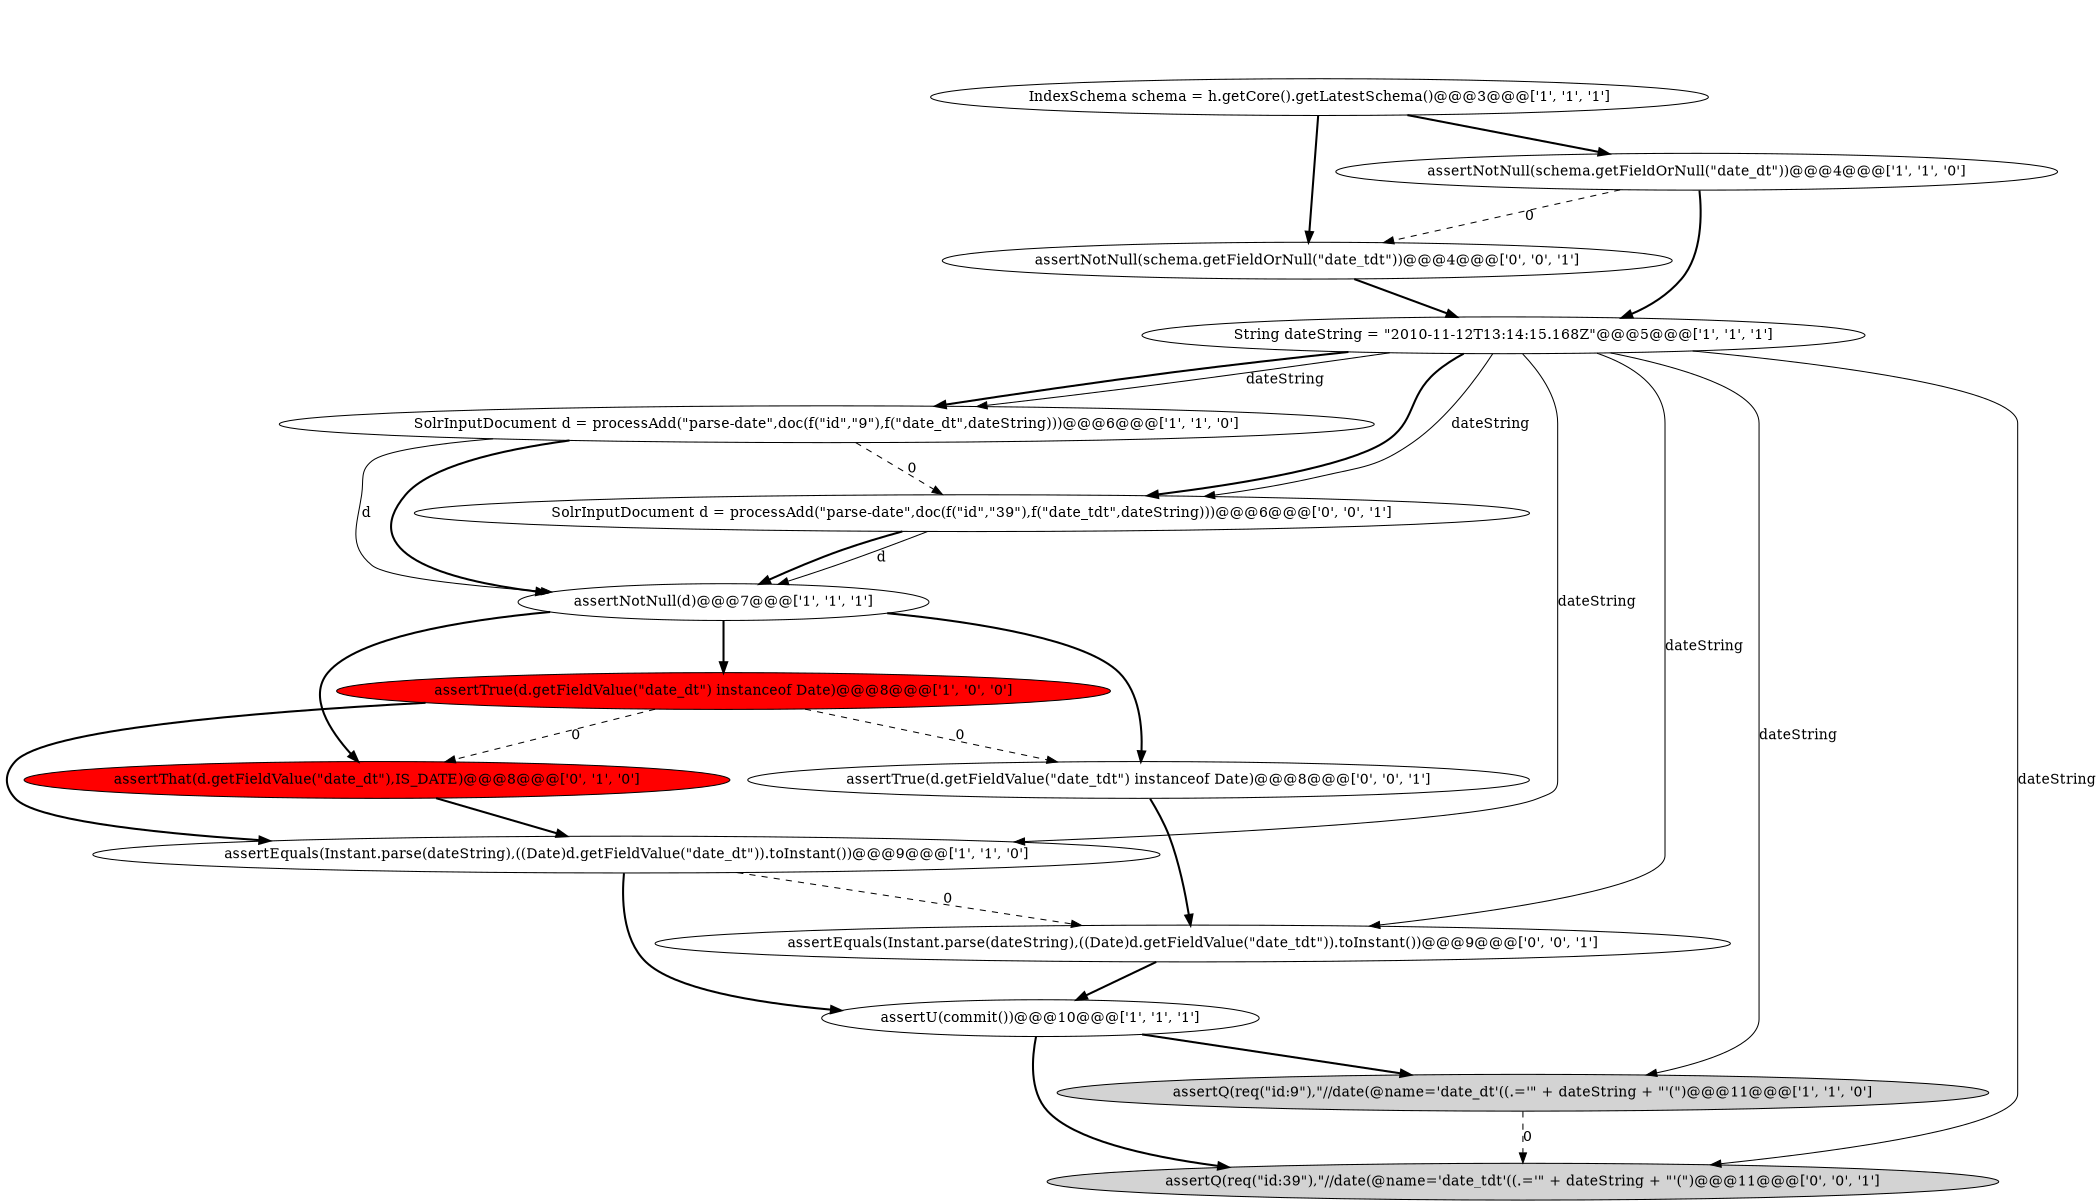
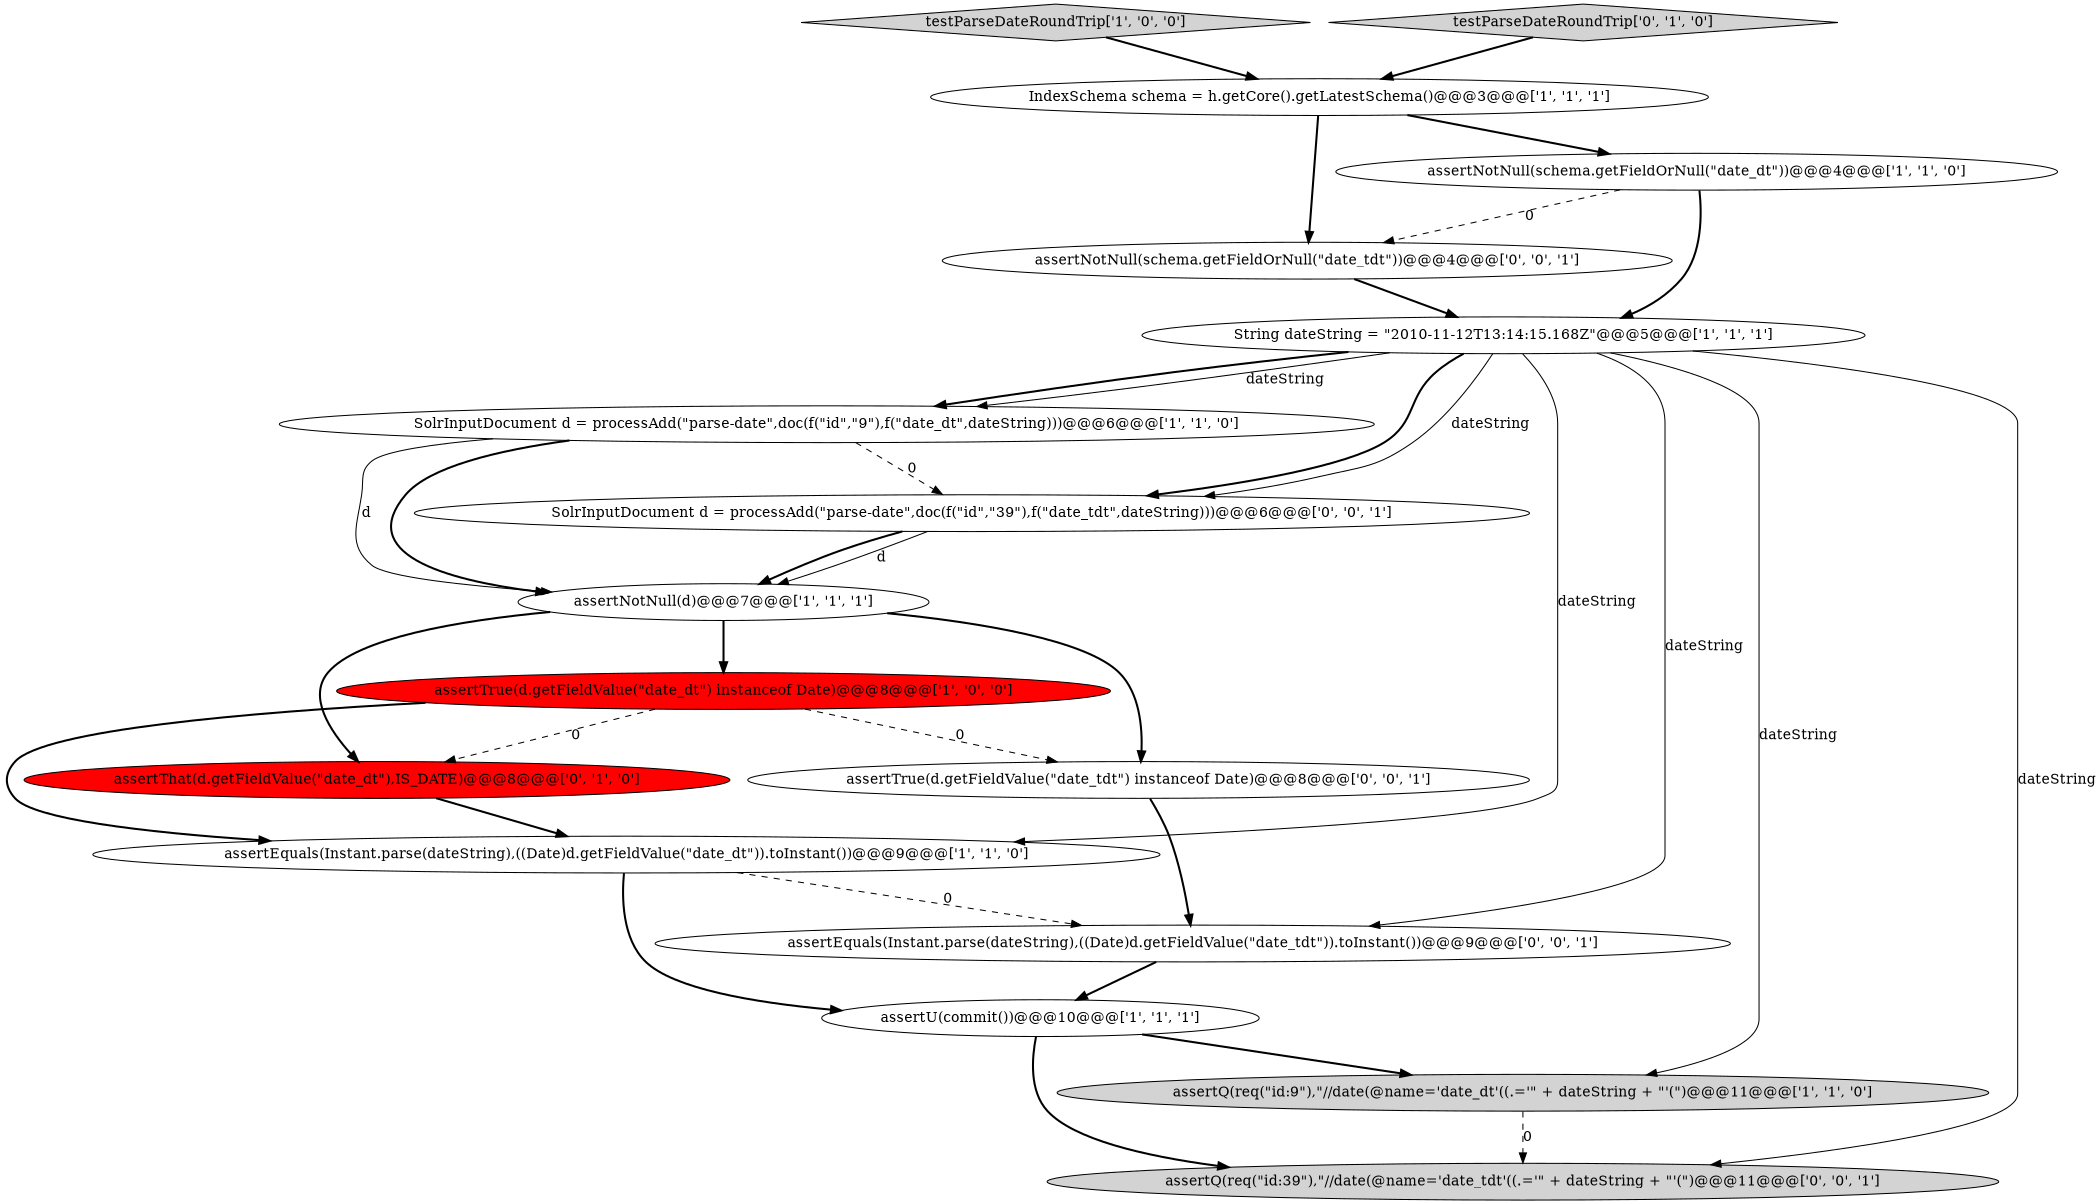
node "testParseDateRoundTrip['1', '0', '0']": added
node "testParseDateRoundTrip['0', '1', '0']": added
